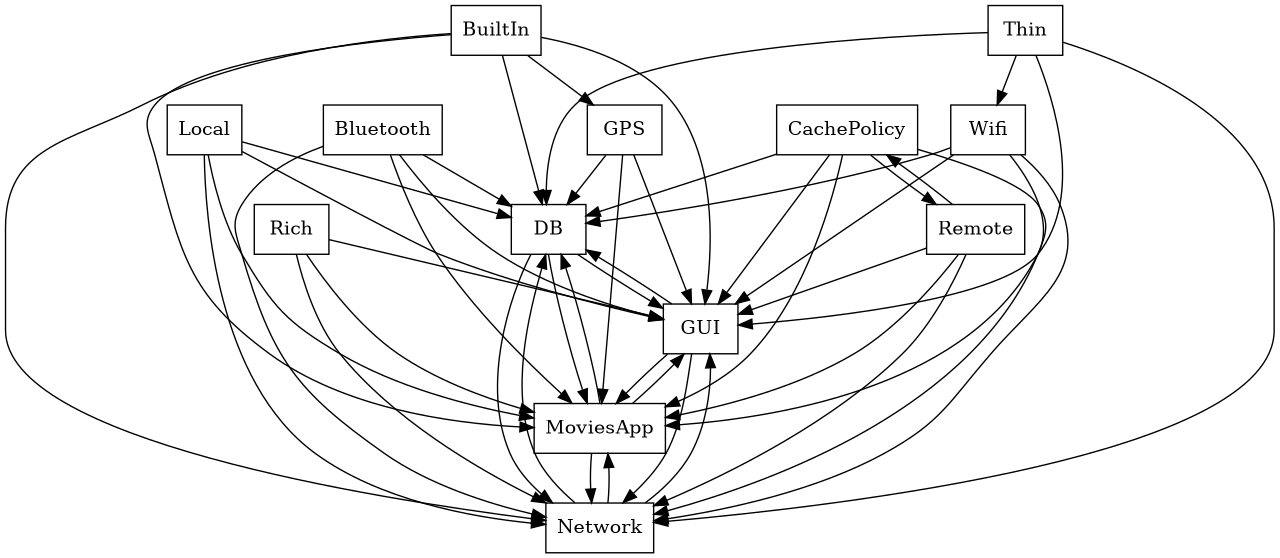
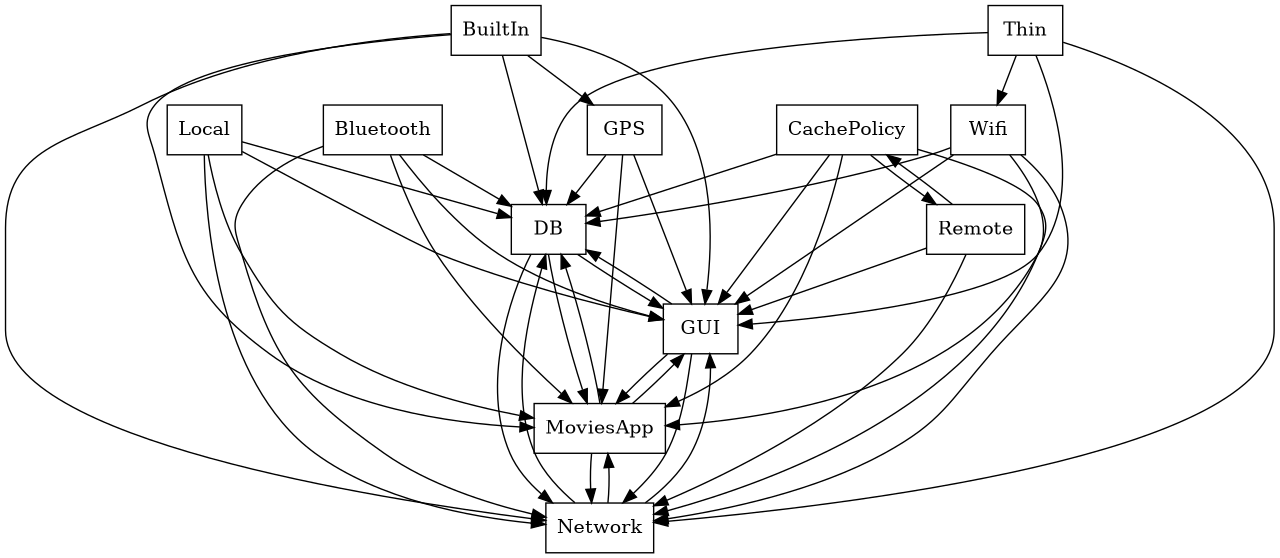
node "Rich": removed
edge "Remote" -> "MoviesApp": removed
